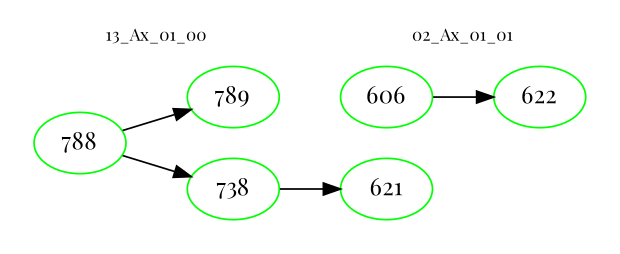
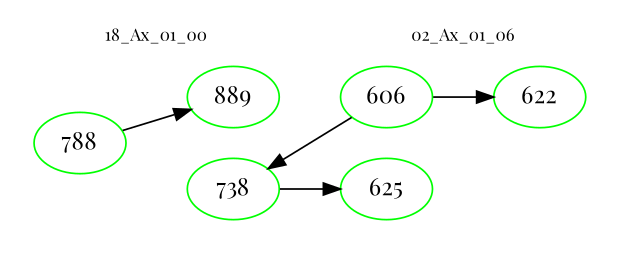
cluster "13_Ax_01_00": label "13_Ax_01_00" -> "18_Ax_01_00"
cluster "02_Ax_01_01": label "02_Ax_01_01" -> "02_Ax_01_06"
node "789": label "789" -> "889"
edge "788" -> "738": now "606" -> "738"
node "621": label "621" -> "625"
